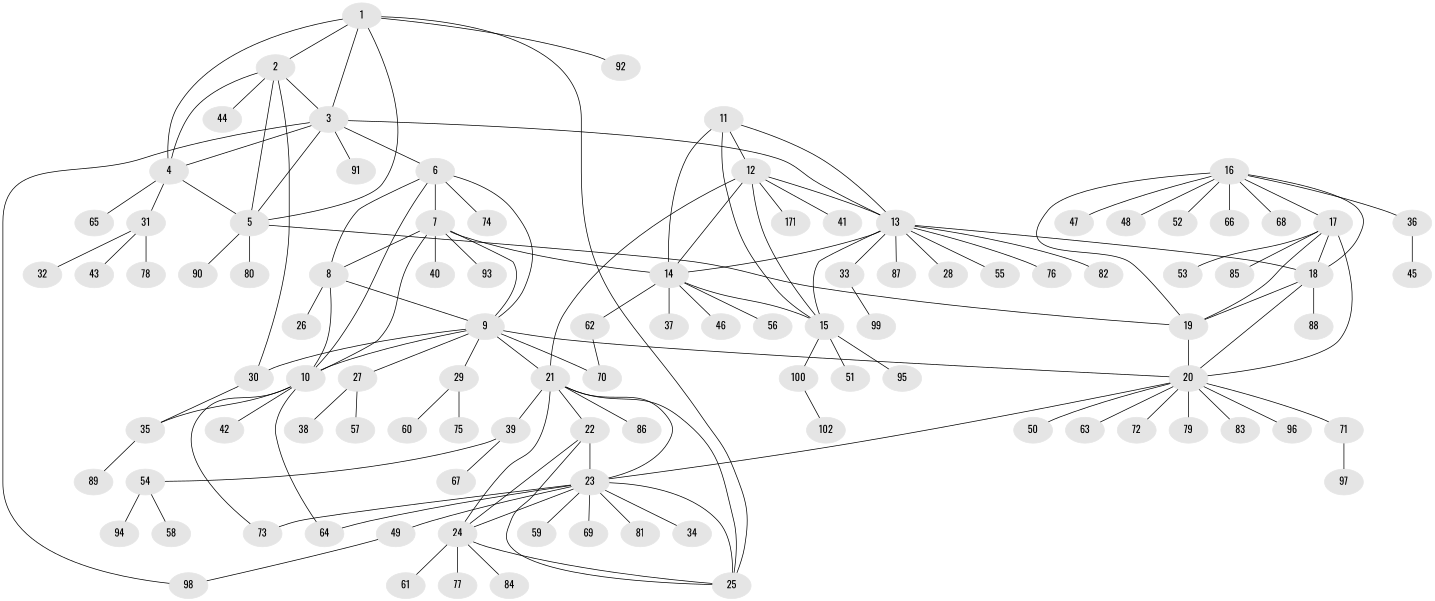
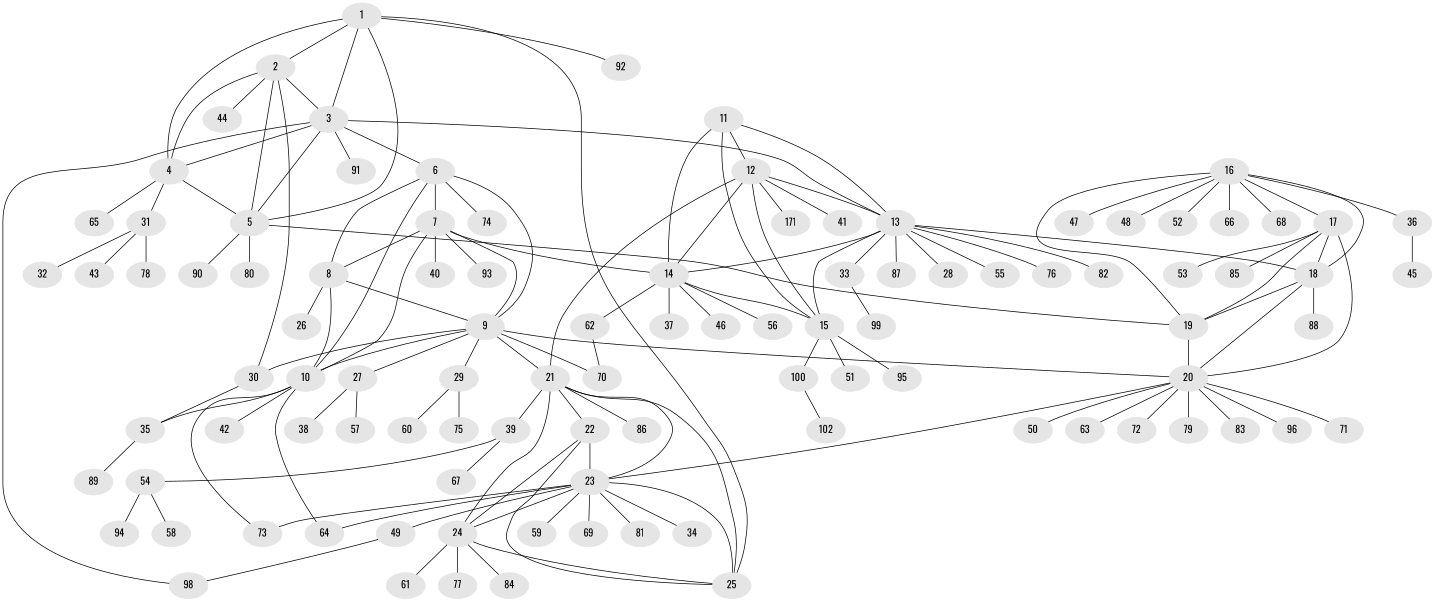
node "97": removed
